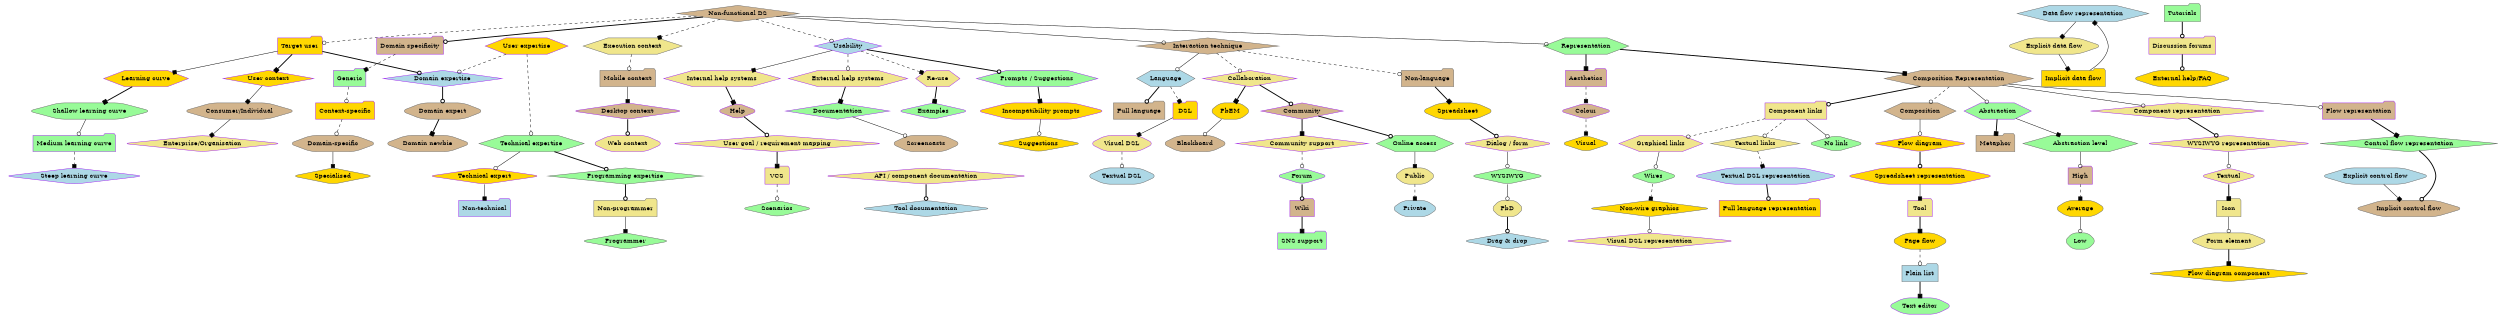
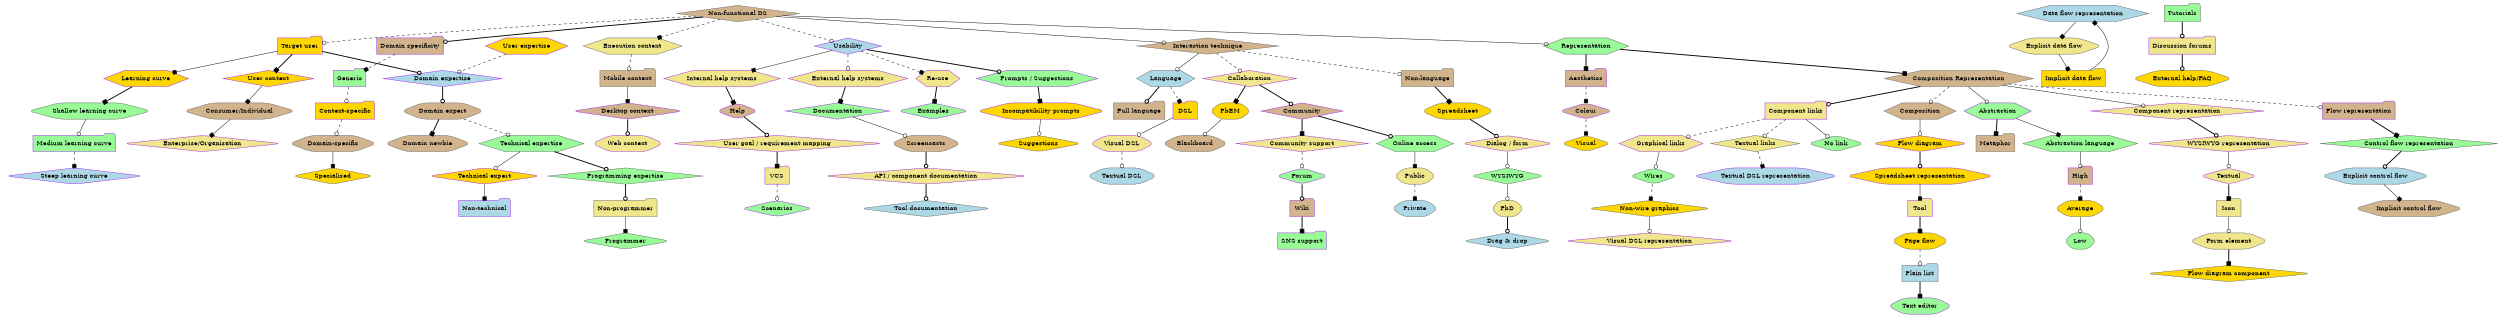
edge "User expertise" -> "Technical expertise": now "Domain expert" -> "Technical expertise"
edge "Composition Representation" -> "Flow representation": style solid -> dashed
edge "DSL" -> "Visual DSL": arrowhead box -> odot
node "Abstraction level": label "Abstraction level" -> "Abstraction language"
edge "Screencasts" -> "API / component documentation": added
edge "Control flow representation" -> "Implicit control flow": now "Control flow representation" -> "Explicit control flow"
node "Scenarios": color gray40 -> purple
node "Full language representation": removed
